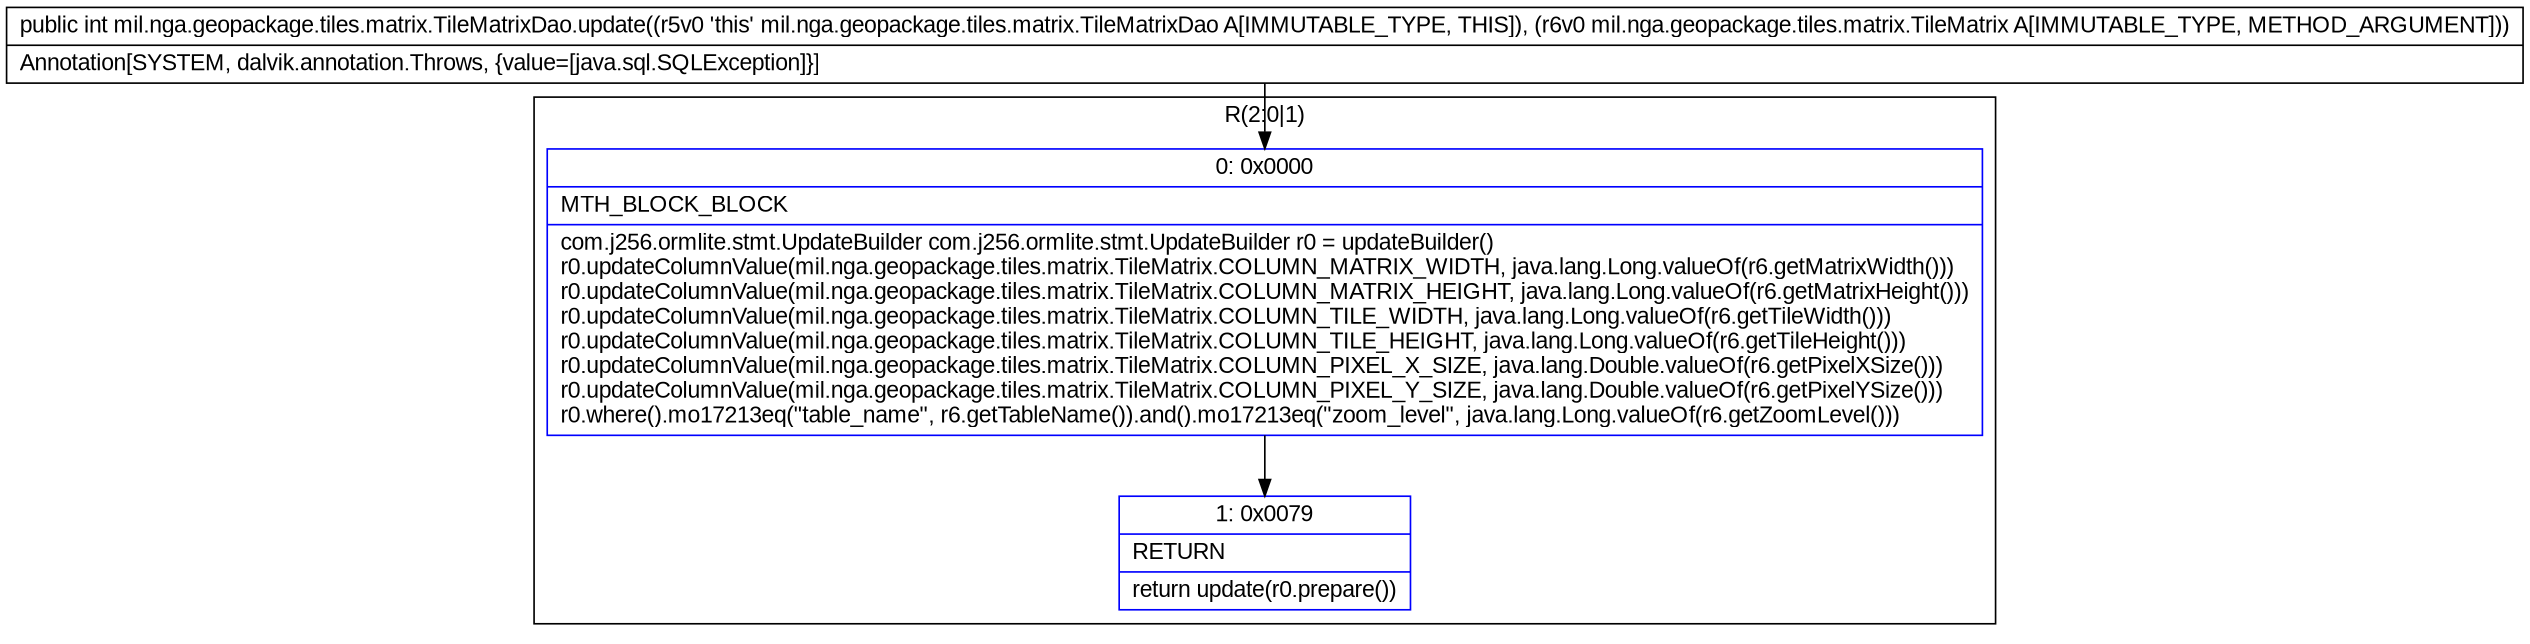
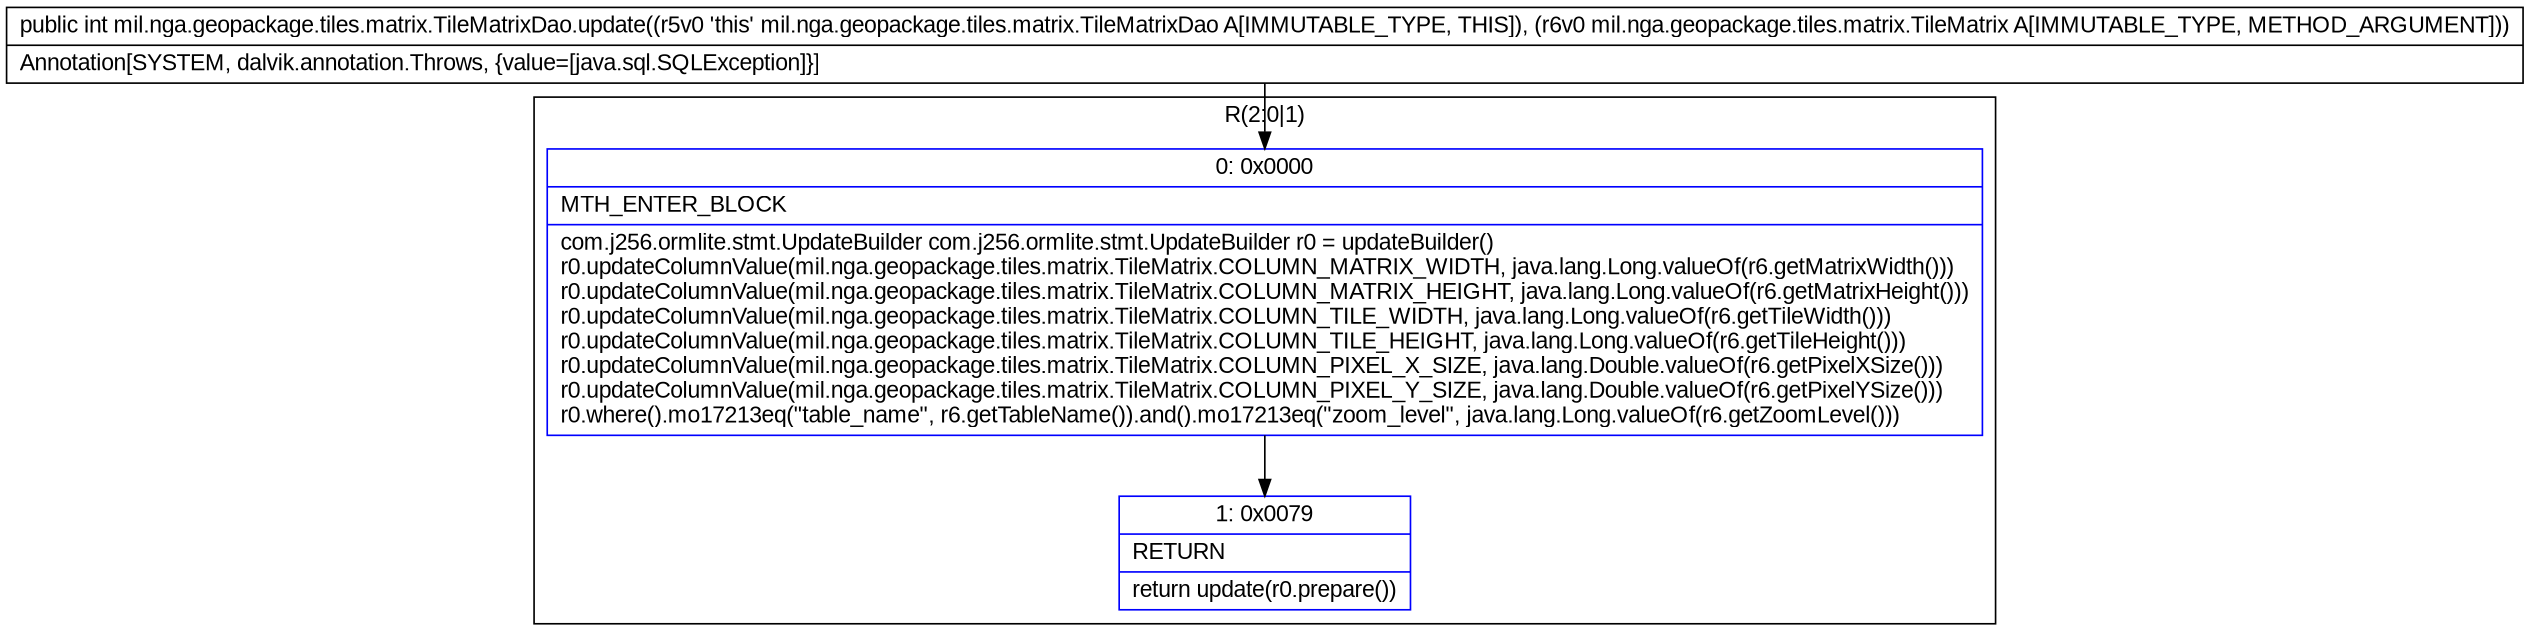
node "0: 0x0000": text "MTH_BLOCK_BLOCK" -> "MTH_ENTER_BLOCK"
